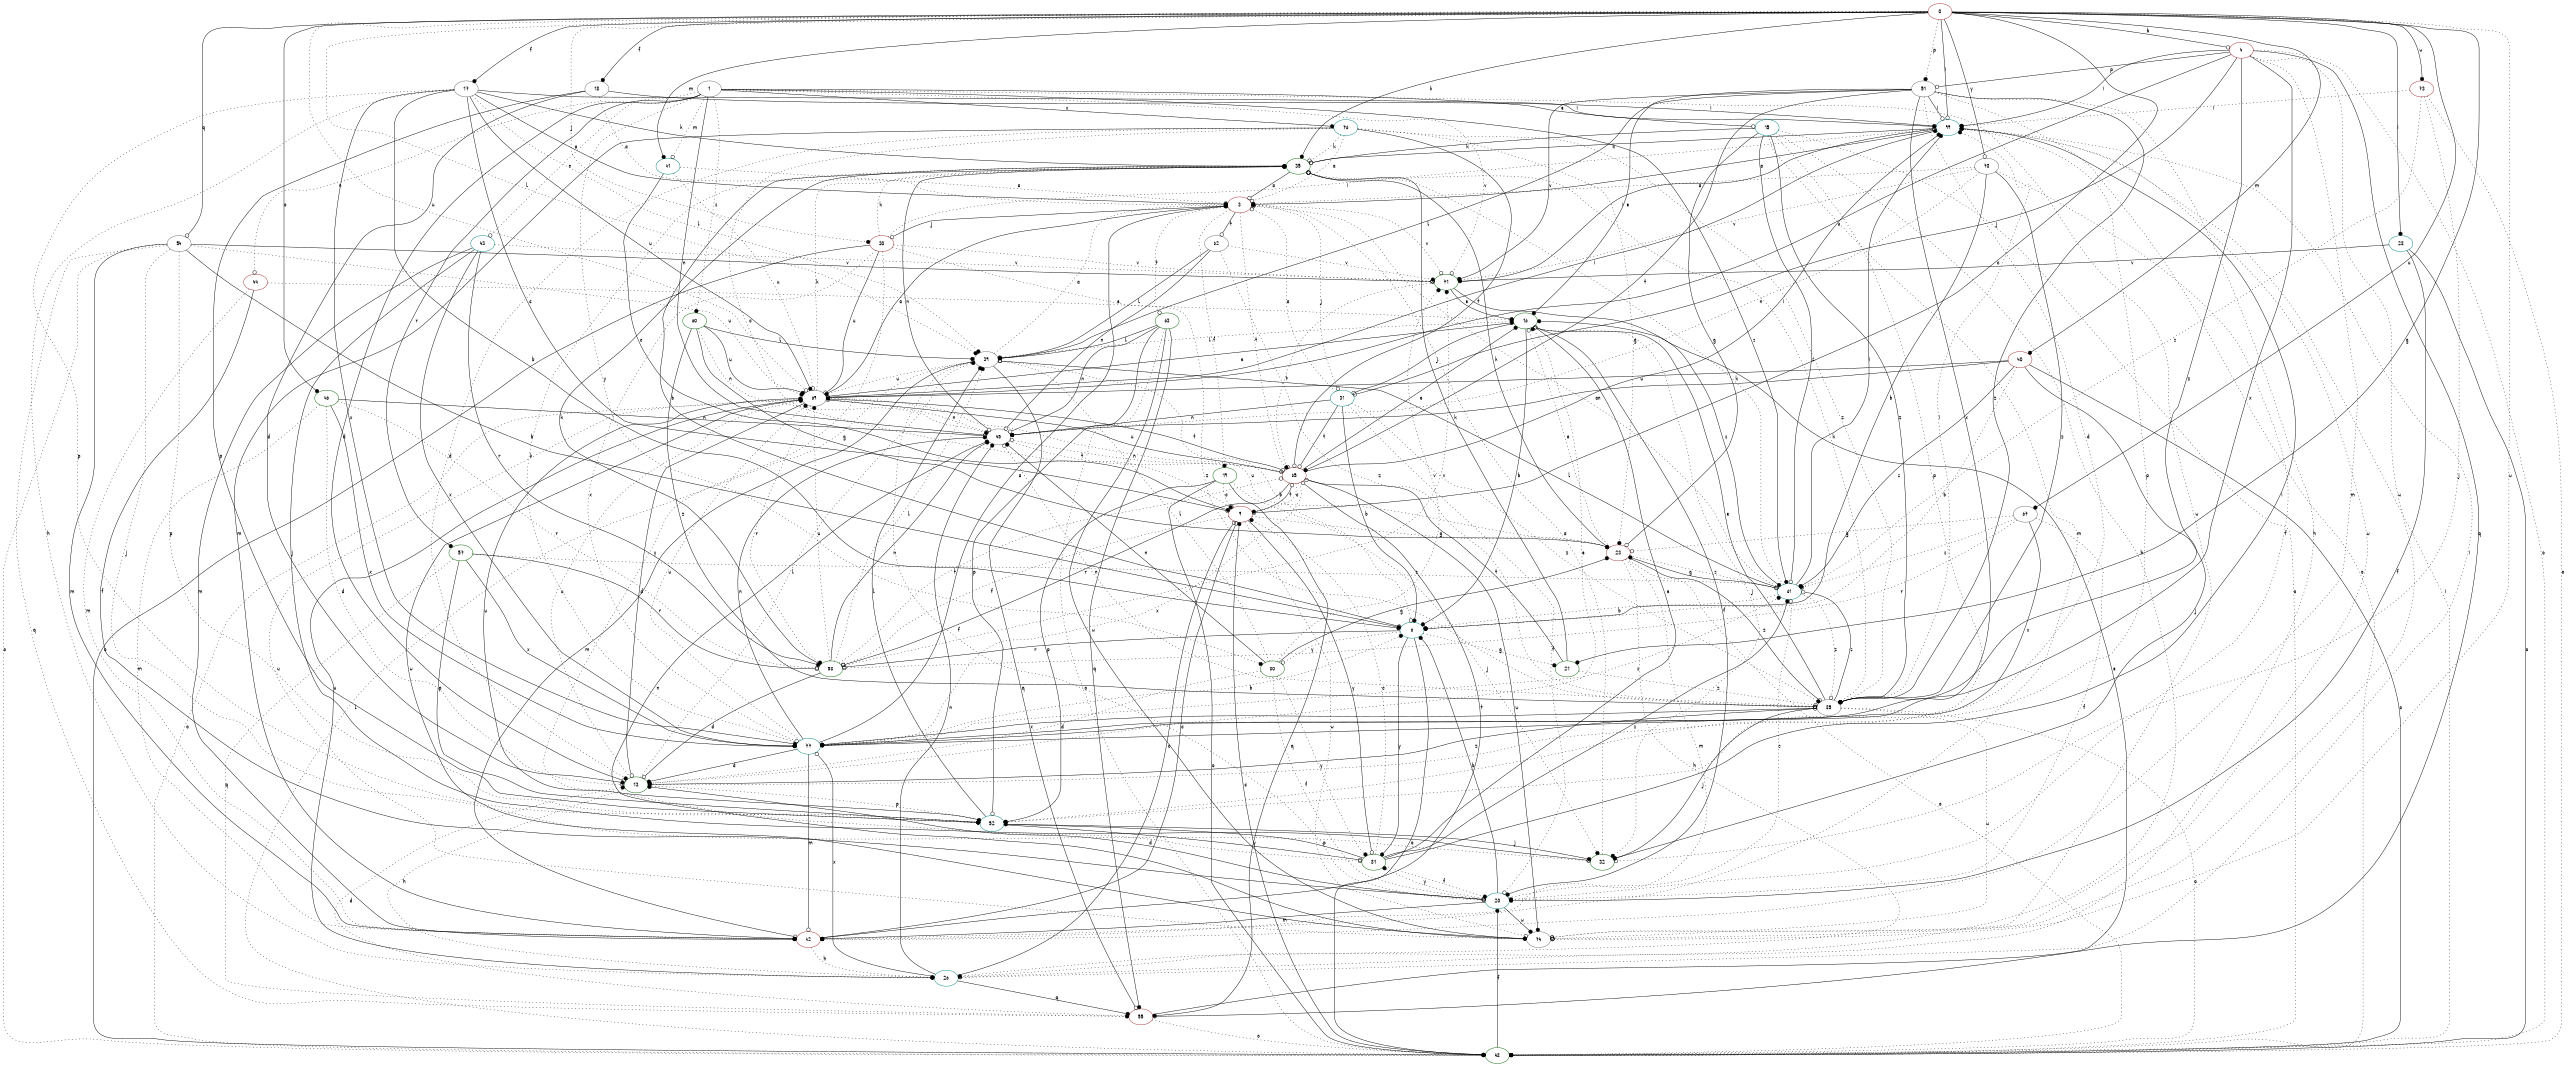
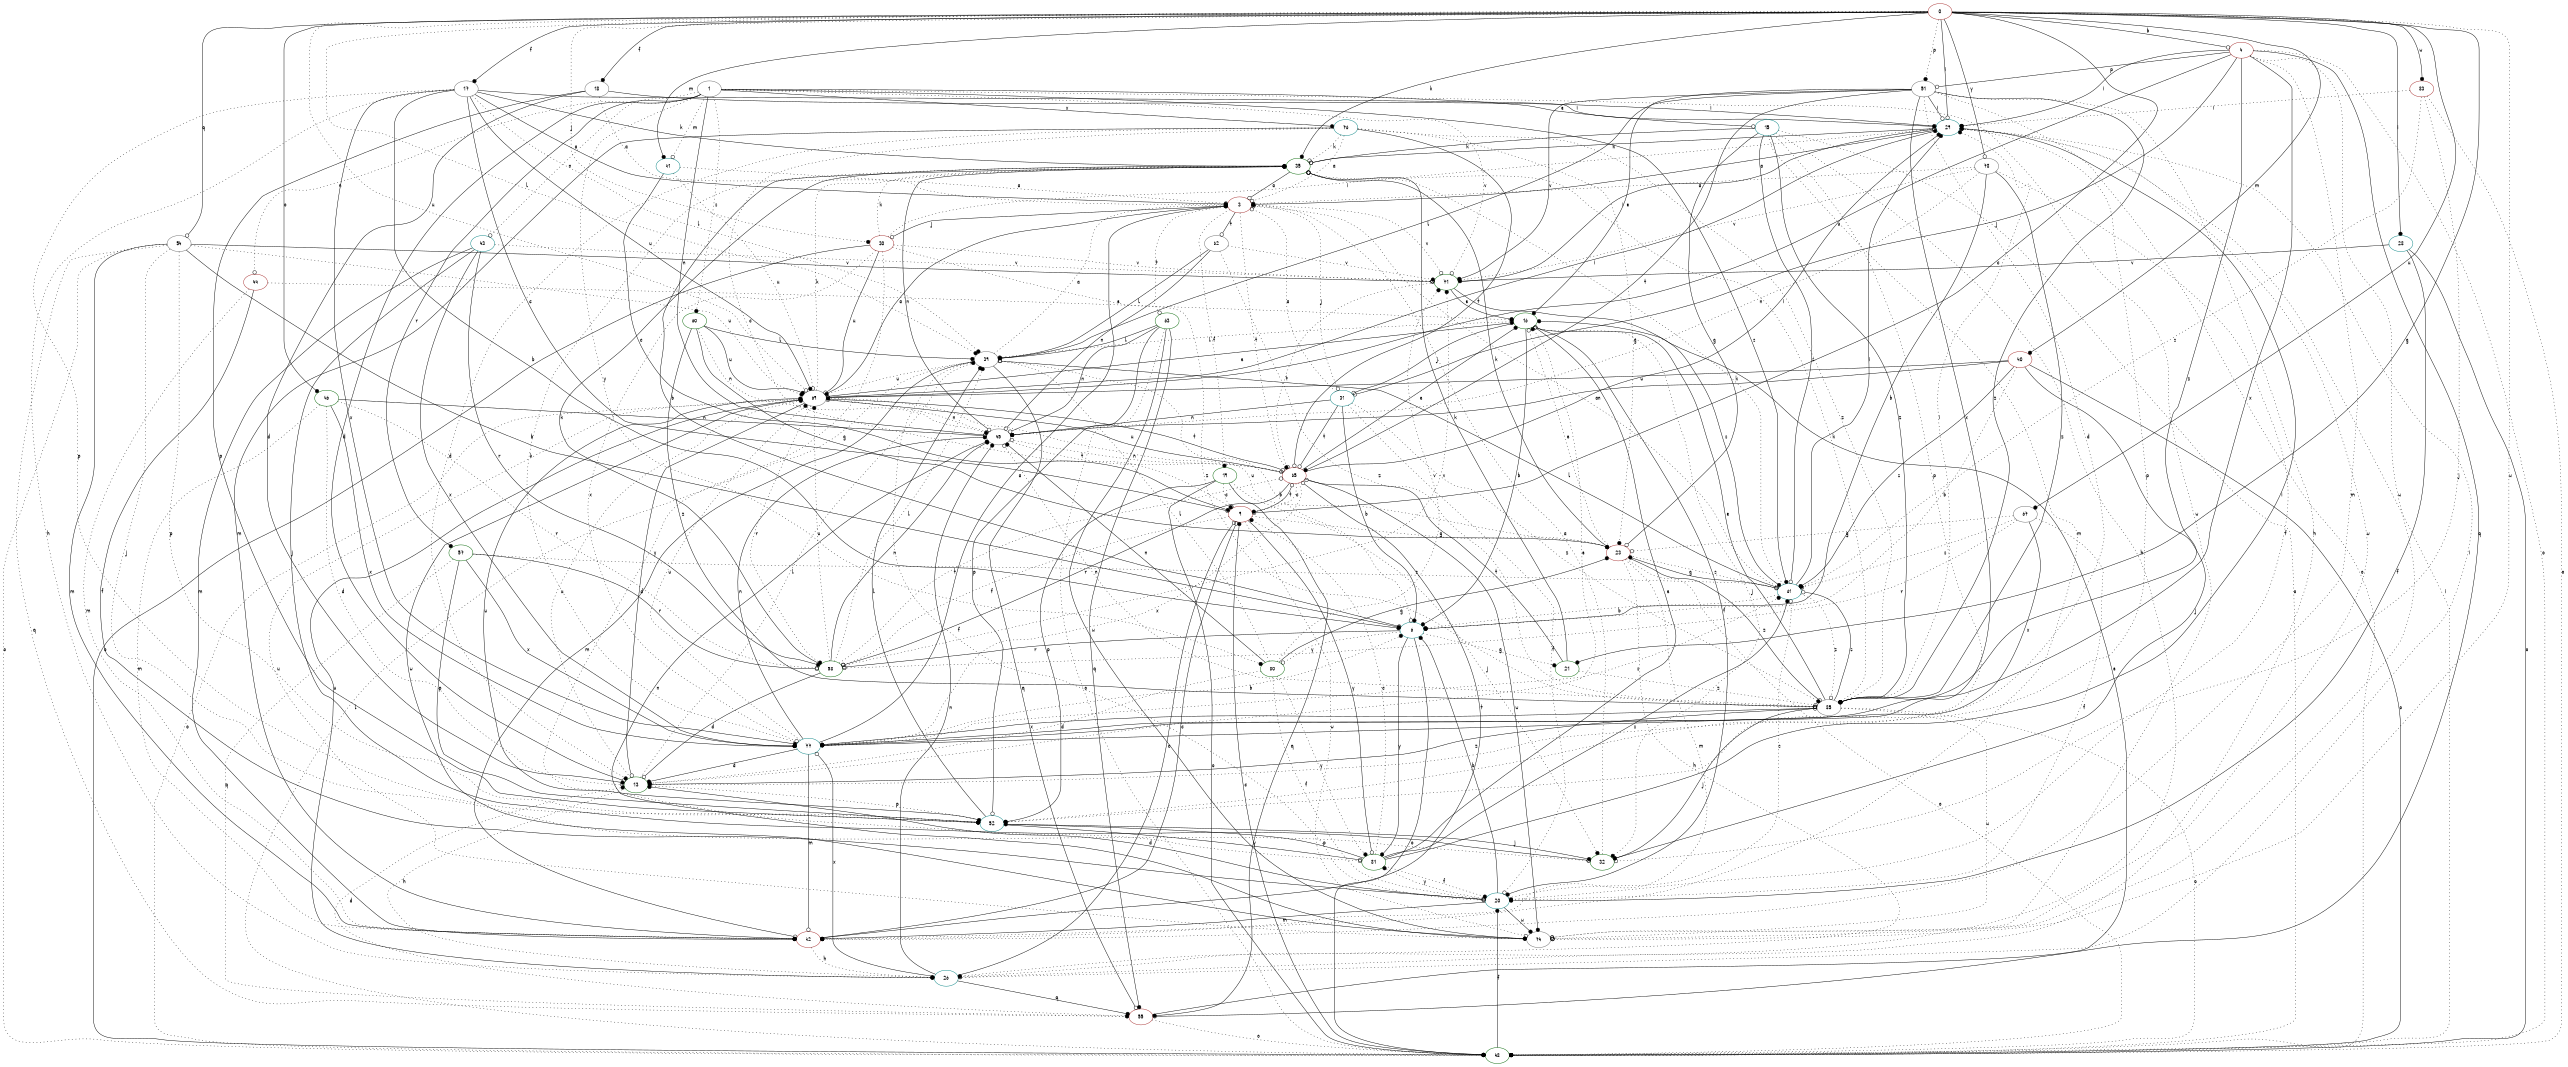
node "73": label "73" -> "83"
node "99": label "99" -> "29"
